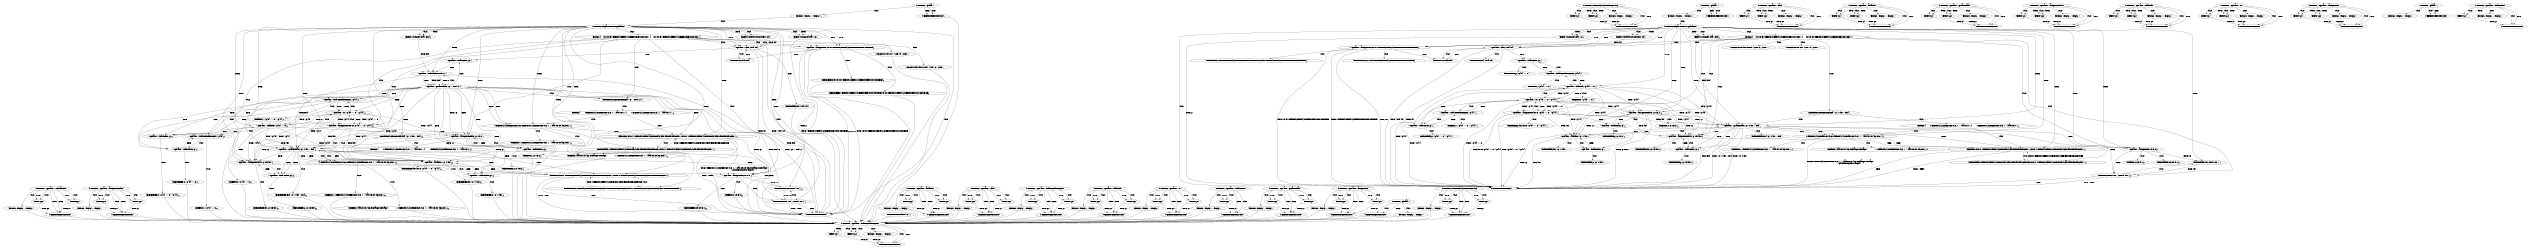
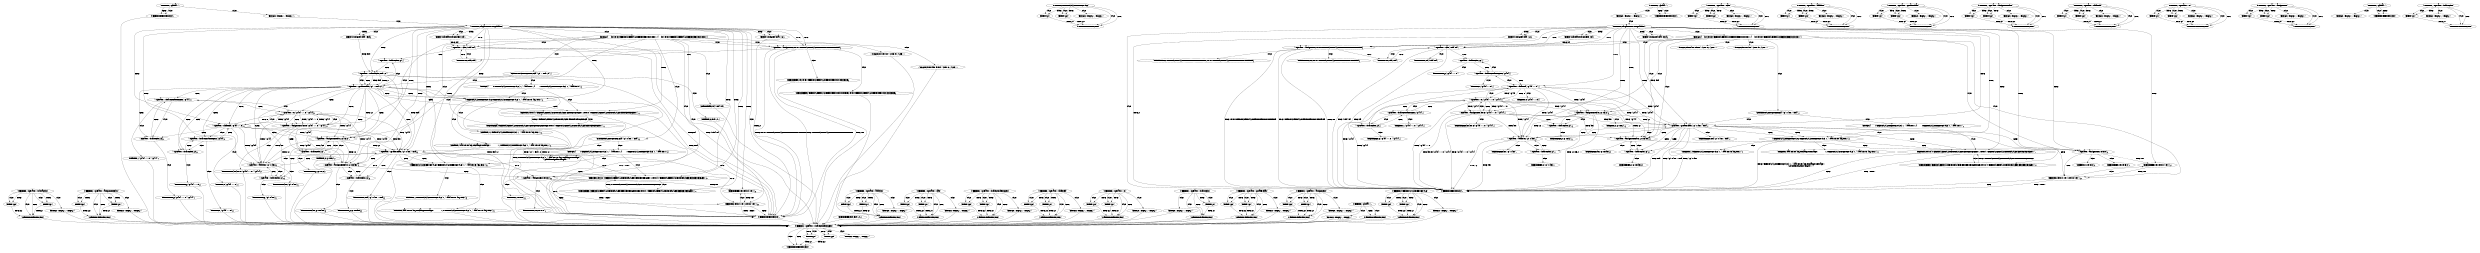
edge "(<operator>.greaterThan,(*p) > end - 2)" -> "(CONTROL_STRUCTURE,IF,if ((*p) > end - 2))": reversed
node "(LITERAL,2,end - 2)": added
